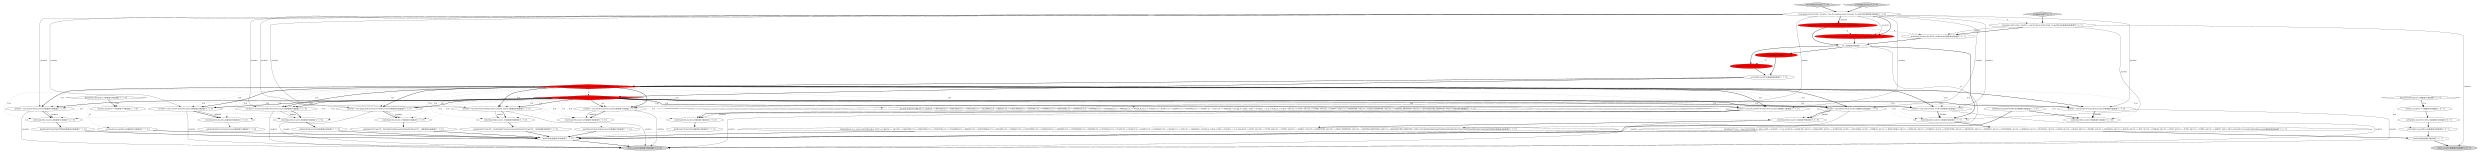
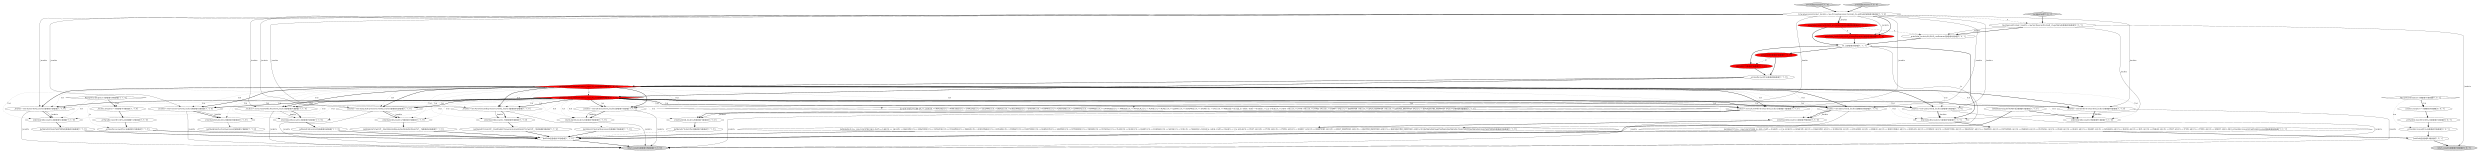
node "_errHandler.reportError(this,re)@@@102@@@['1', '1', '0']": added
